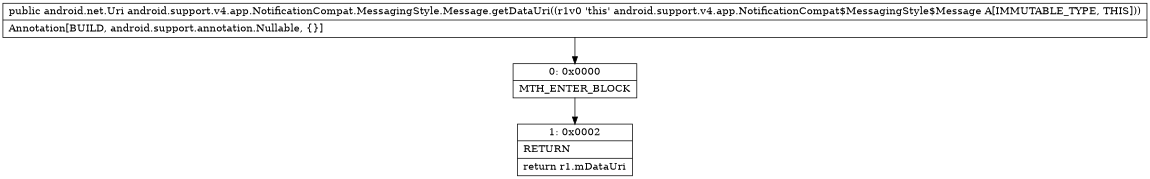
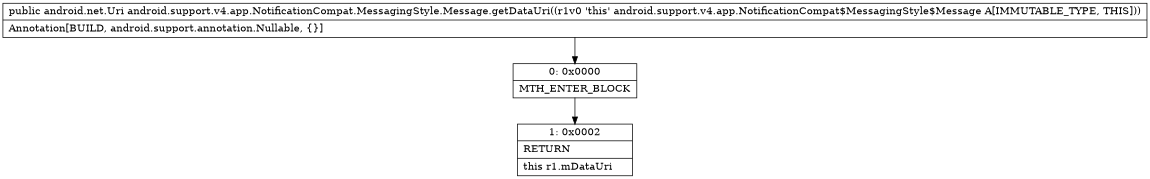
node "1: 0x0002": text "return r1.mDataUri" -> "this r1.mDataUri"
